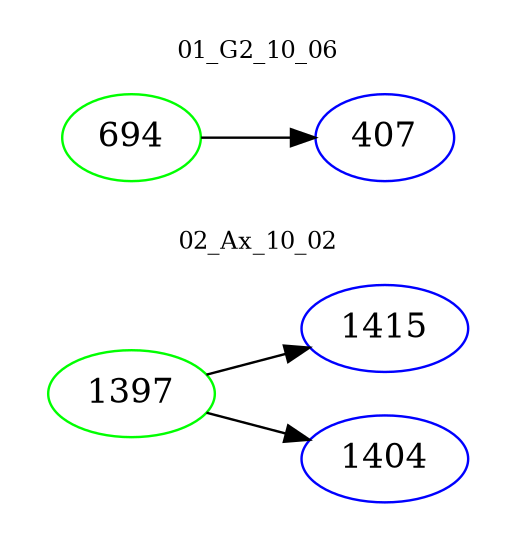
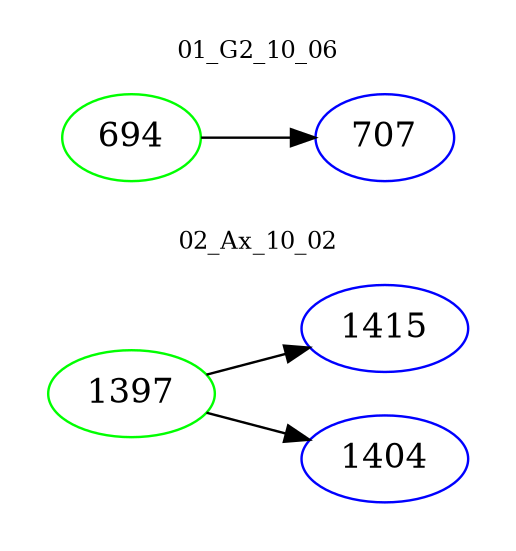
node "407": label "407" -> "707"
